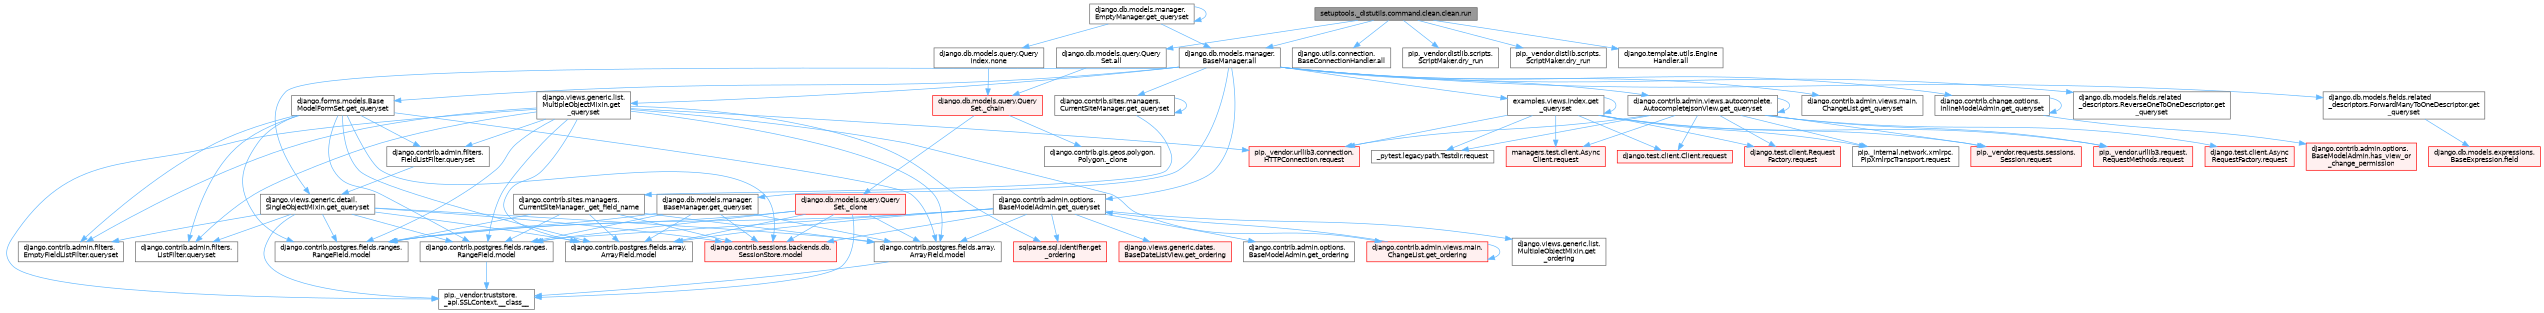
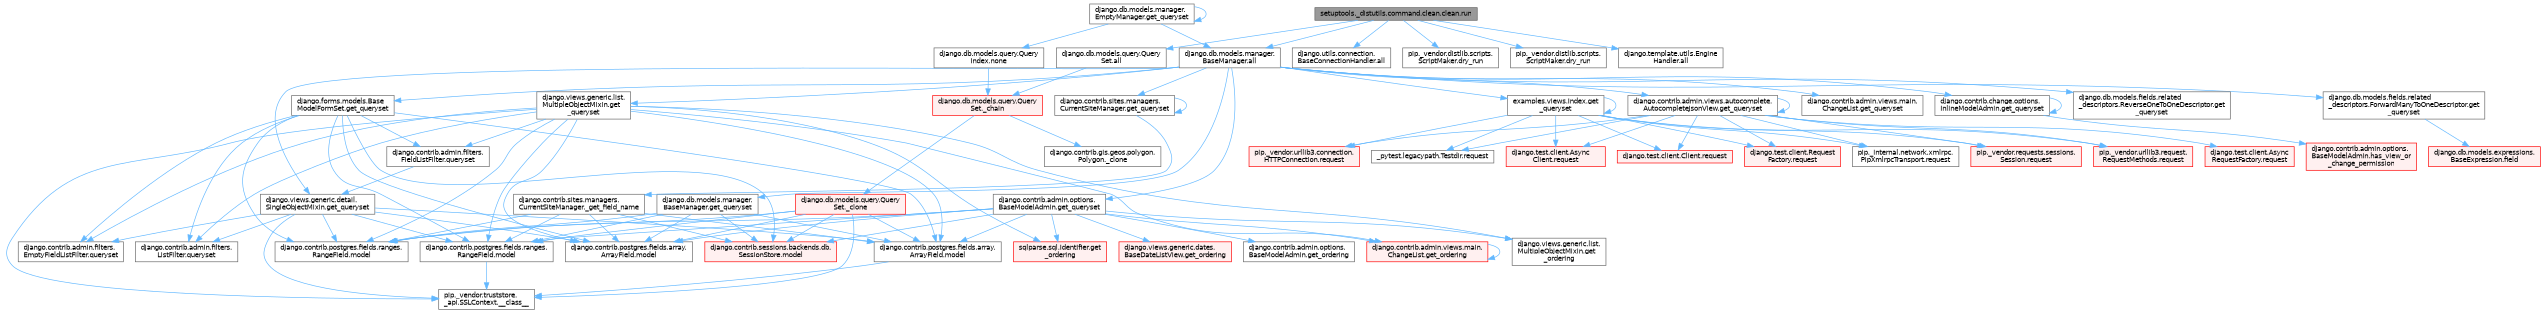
edge "django.views.generic.list. MultipleObjectMixin.get _queryset" -> "pip._vendor.urllib3.connection. HTTPConnection.request": now "django.views.generic.list. MultipleObjectMixin.get _queryset" -> "django.views.generic.list. MultipleObjectMixin.get _ordering"
node "managers.test.client.Async Client.request": label "managers.test.client.Async Client.request" -> "django.test.client.Async Client.request"
edge "django.views.generic.detail. SingleObjectMixin.get_queryset" -> "django.contrib.sessions.backends.db. SessionStore.model": removed
edge "django.contrib.admin.views.main. ChangeList.get_ordering" -> "django.contrib.admin.options. BaseModelAdmin.get_queryset": reversed
